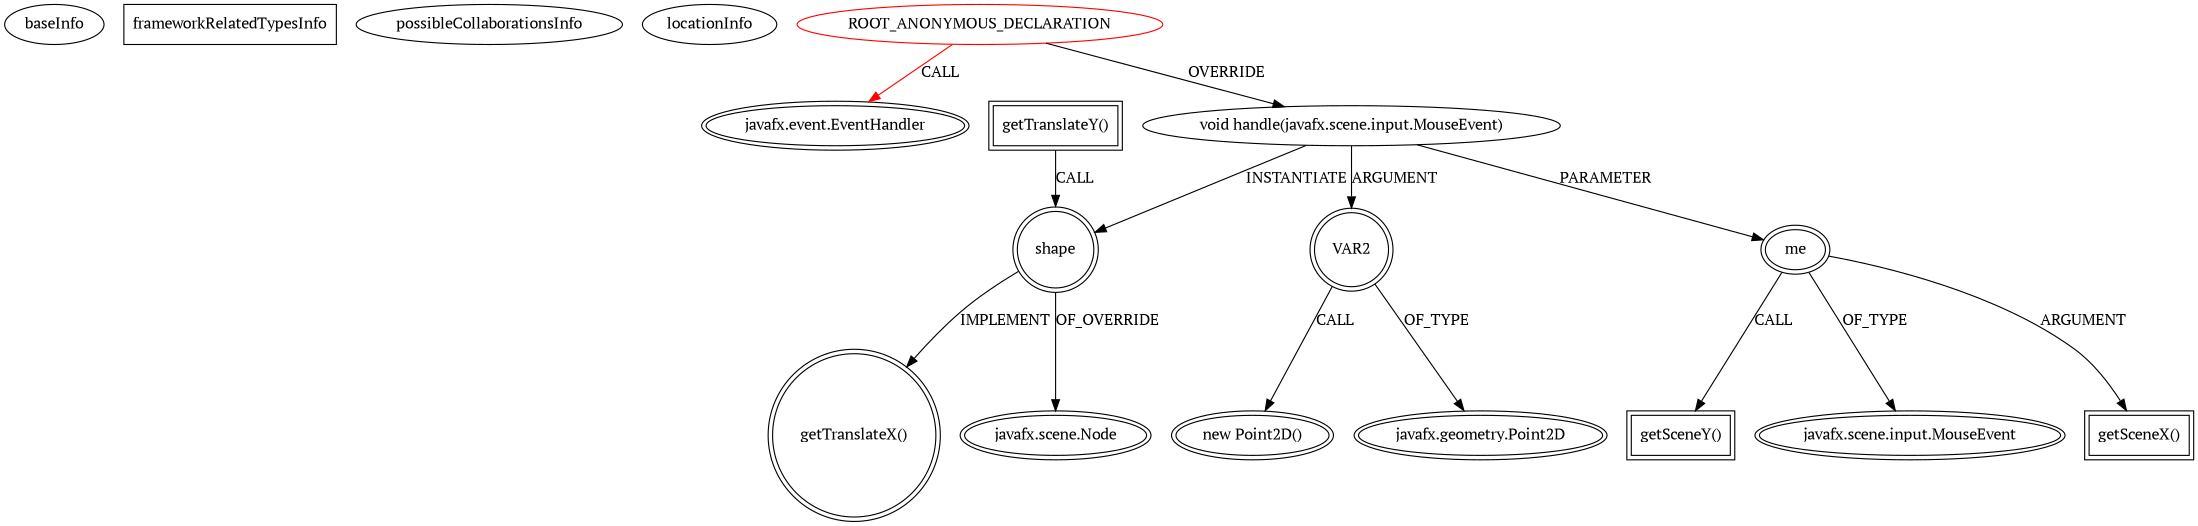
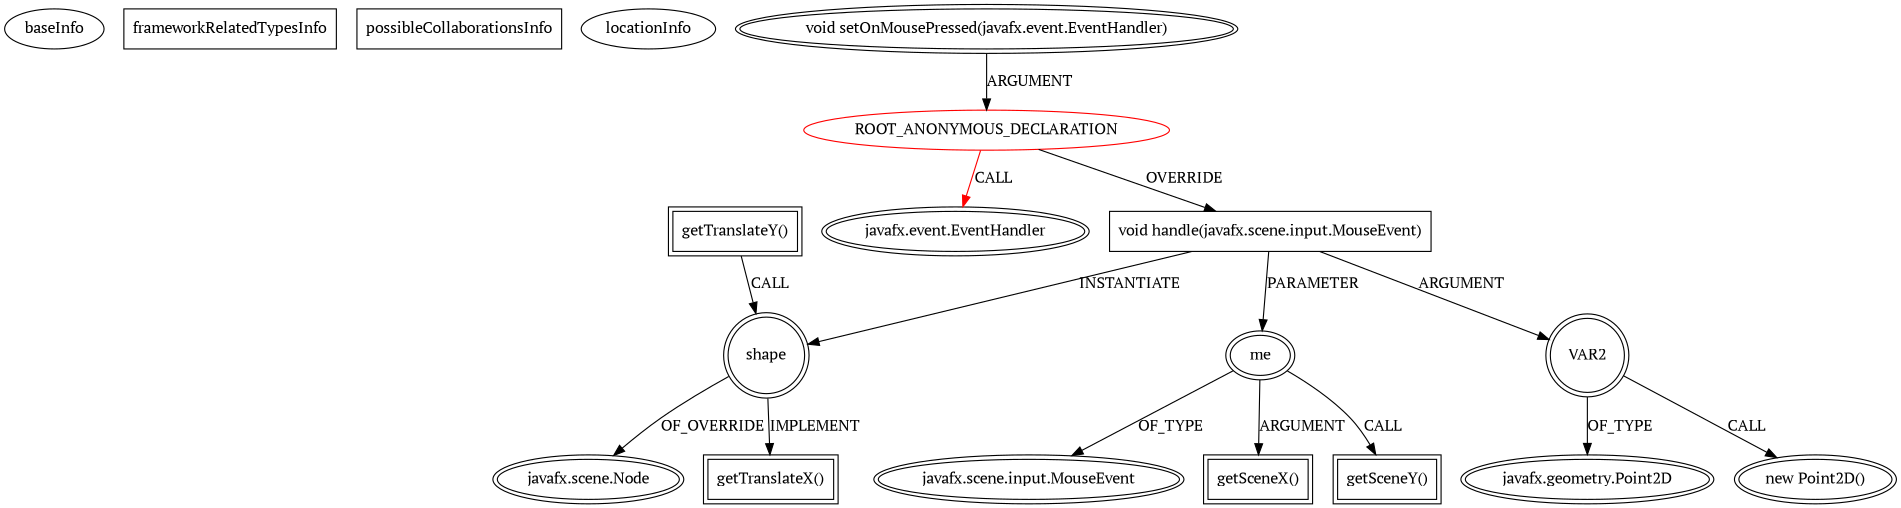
node "possibleCollaborationsInfo": shape ellipse -> box
node "void setOnMousePressed(javafx.event.EventHandler)": added
node "void handle(javafx.scene.input.MouseEvent)": shape ellipse -> box
node "getTranslateX()": shape circle -> box
